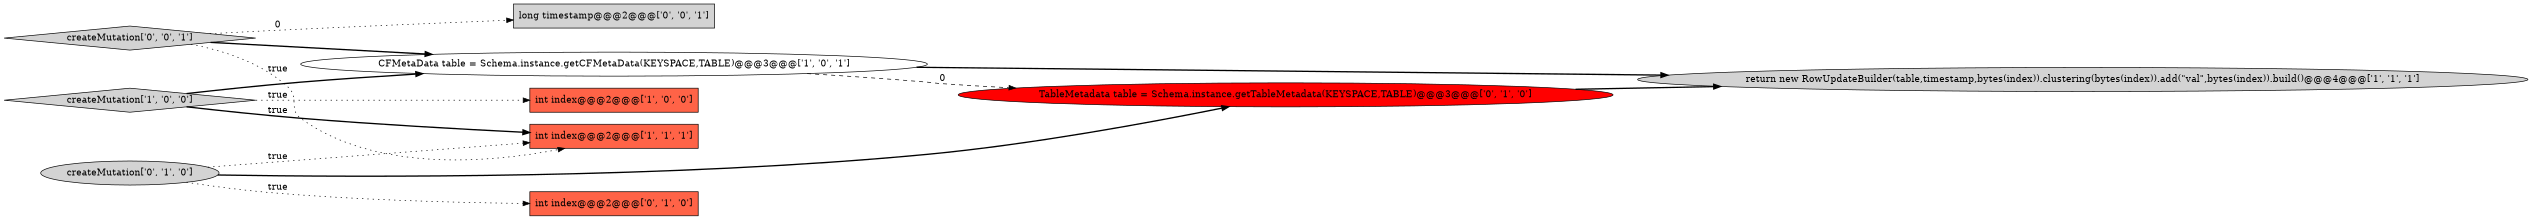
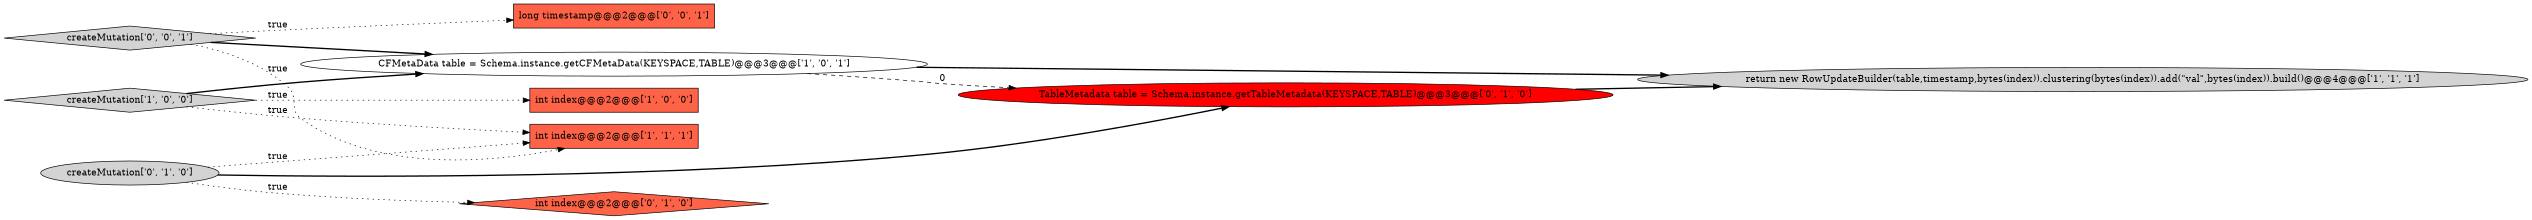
node "long timestamp@@@2@@@['0', '0', '1']": fillcolor lightgray -> tomato
edge "createMutation['0', '0', '1']" -> "long timestamp@@@2@@@['0', '0', '1']": label "0" -> "true"
edge "createMutation['1', '0', '0']" -> "int index@@@2@@@['1', '1', '1']": style bold -> dotted
node "int index@@@2@@@['0', '1', '0']": shape box -> diamond
